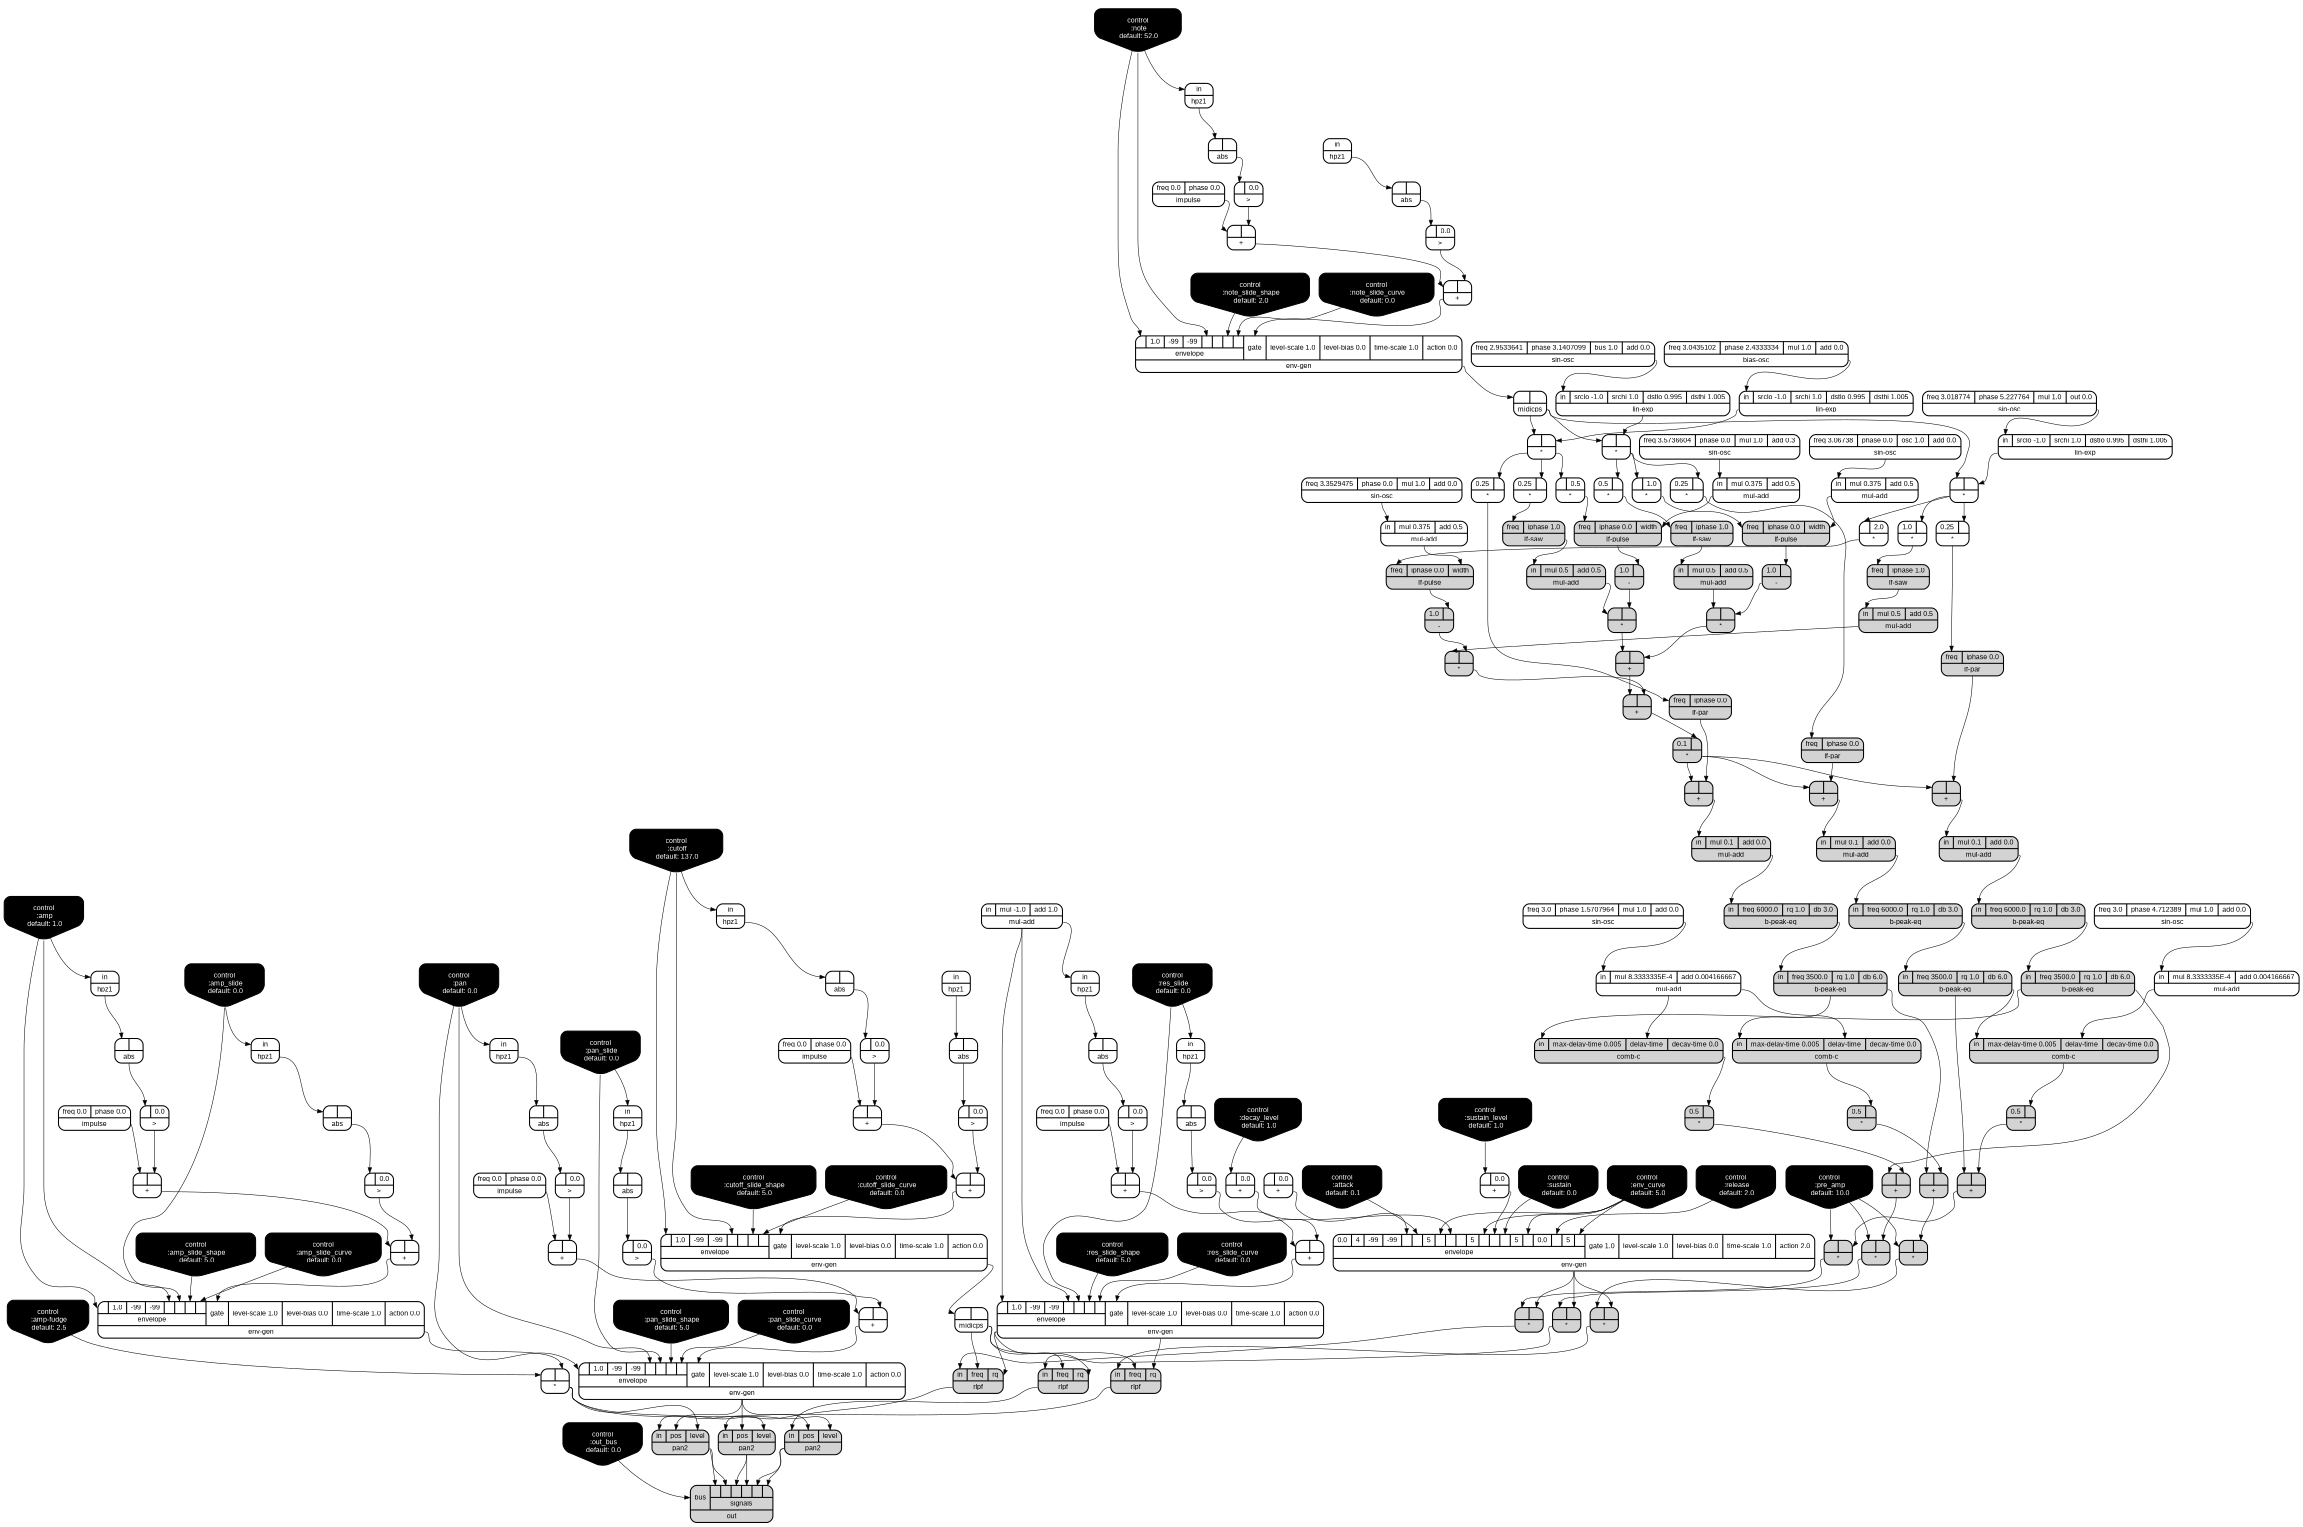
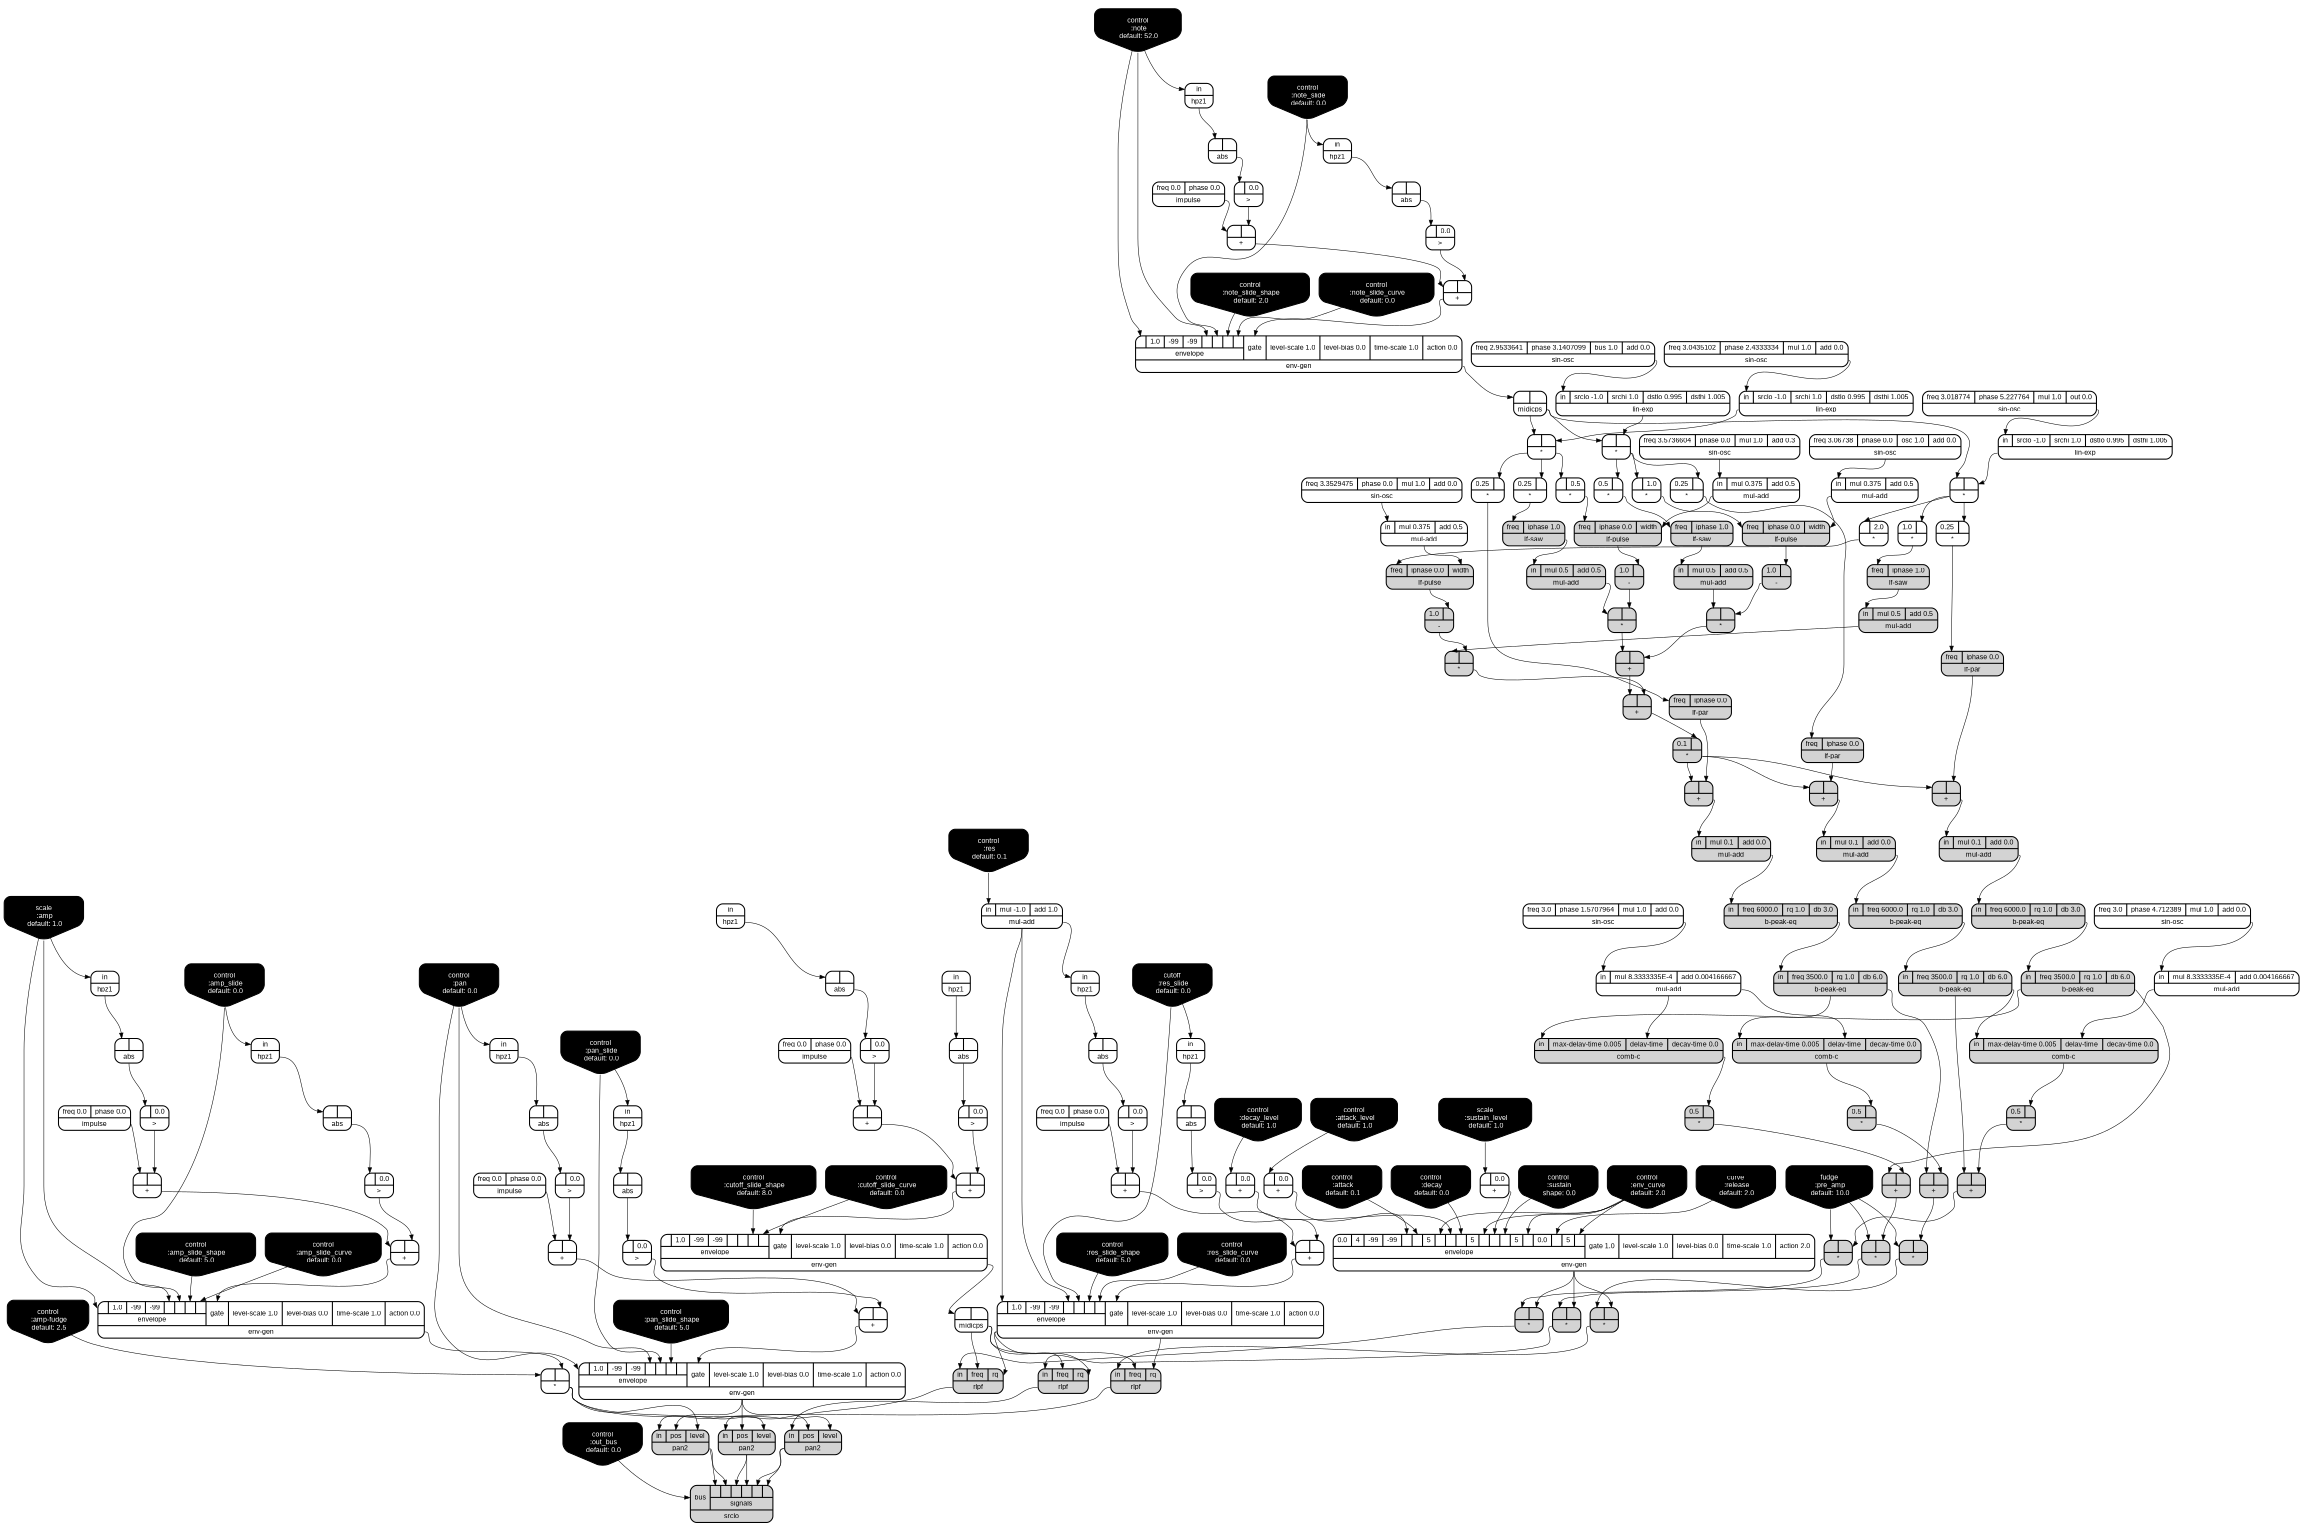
node "control :note_slide default: 0.0": added
node "freq 3.0435102": text "bias-osc" -> "sin-osc"
node "control :cutoff default: 137.0": removed
node "control :res default: 0.1": added
node "control :amp default: 1.0": label "control :amp default: 1.0" -> "scale :amp default: 1.0"
node "control :res_slide default: 0.0": label "control :res_slide default: 0.0" -> "cutoff :res_slide default: 0.0"
node "control :attack_level default: 1.0": added
node "control :sustain_level default: 1.0": label "control :sustain_level default: 1.0" -> "scale :sustain_level default: 1.0"
node "control :cutoff_slide_shape default: 5.0": label "control :cutoff_slide_shape default: 5.0" -> "control :cutoff_slide_shape default: 8.0"
node "control :decay default: 0.0": added
node "control :sustain default: 0.0": label "control :sustain default: 0.0" -> "control :sustain shape: 0.0"
node "control :env_curve default: 5.0": label "control :env_curve default: 5.0" -> "control :env_curve default: 2.0"
node "control :release default: 2.0": label "control :release default: 2.0" -> "curve :release default: 2.0"
node "control :pre_amp default: 10.0": label "control :pre_amp default: 10.0" -> "fudge :pre_amp default: 10.0"
node "control :pan_slide_curve default: 0.0": removed
node "bus": text "out" -> "srclo"
